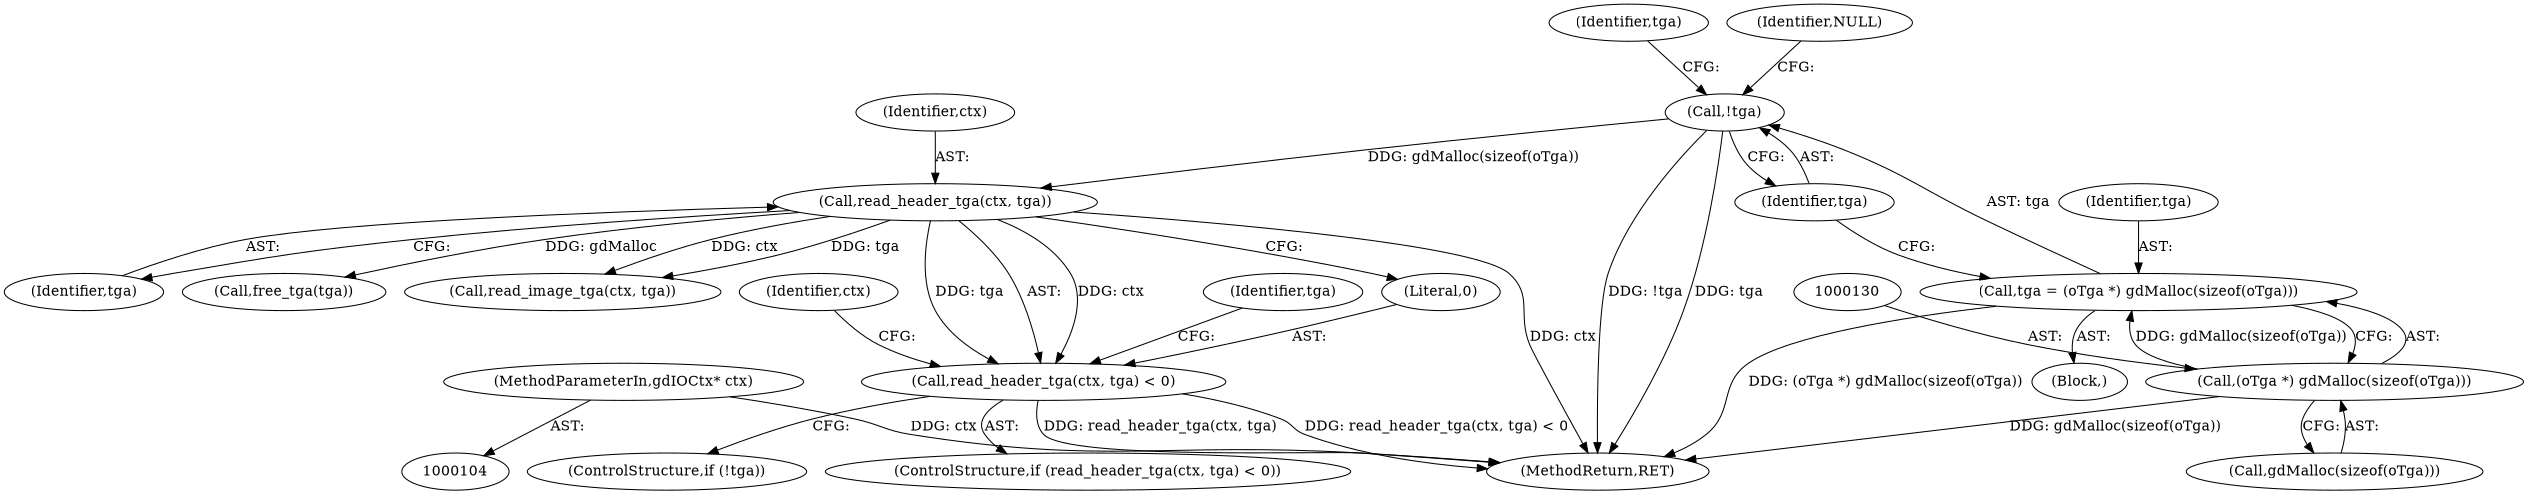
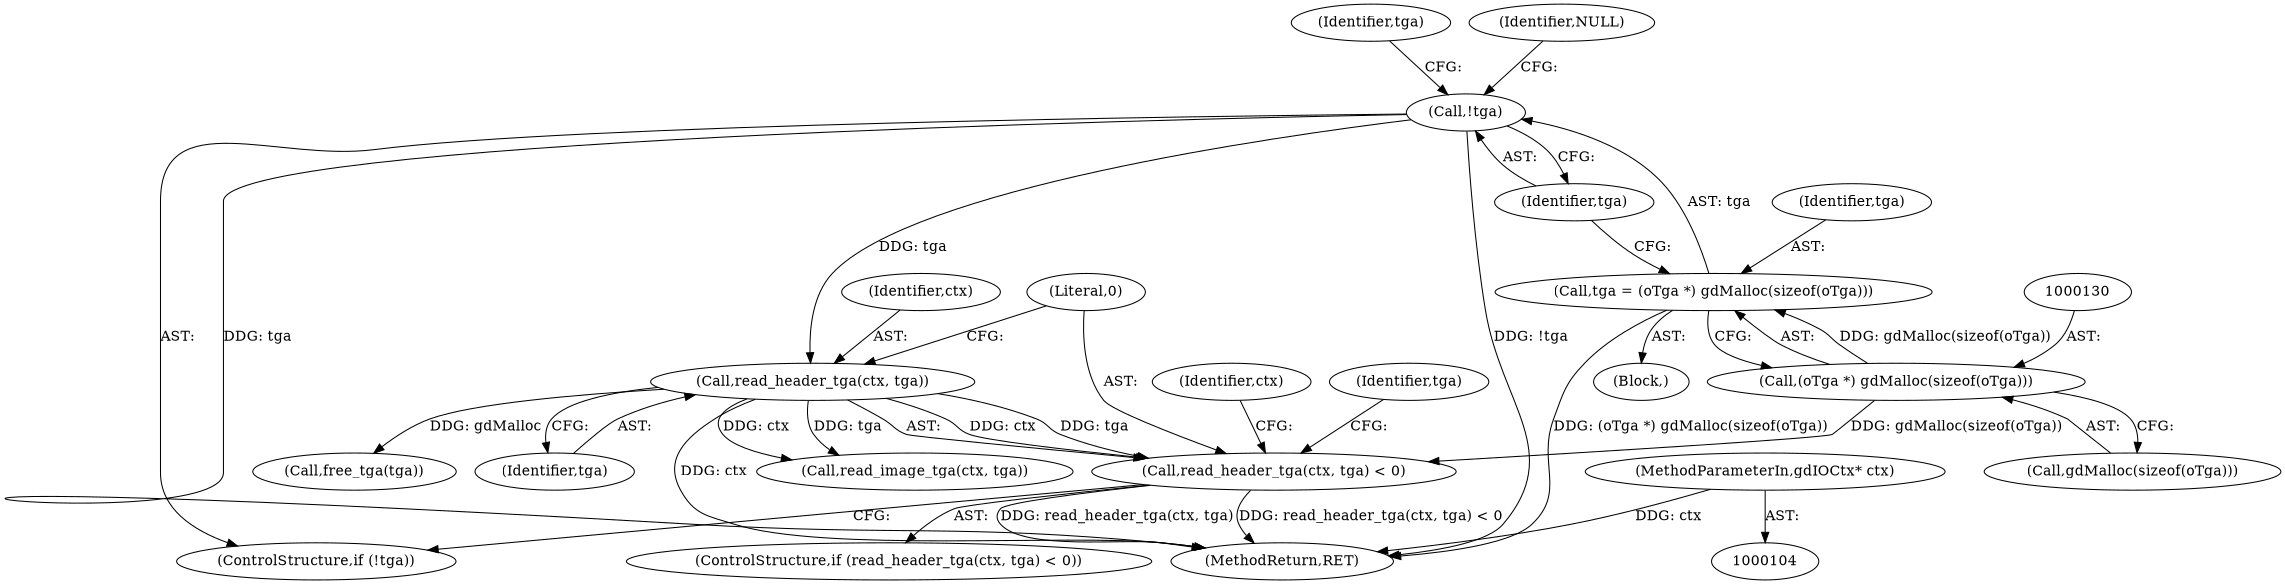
edge "(Call,!tga)" -> "(ControlStructure,if (!tga))": added, label "AST:"
edge "(Call,!tga)" -> "(Call,read_header_tga(ctx, tga))": label "DDG: gdMalloc(sizeof(oTga))" -> "DDG: tga"
edge "(Call,read_header_tga(ctx, tga))" -> "(Literal,0)": reversed
edge "(Call,(oTga *) gdMalloc(sizeof(oTga)))" -> "(MethodReturn,RET)": now "(Call,(oTga *) gdMalloc(sizeof(oTga)))" -> "(Call,read_header_tga(ctx, tga) < 0)"
